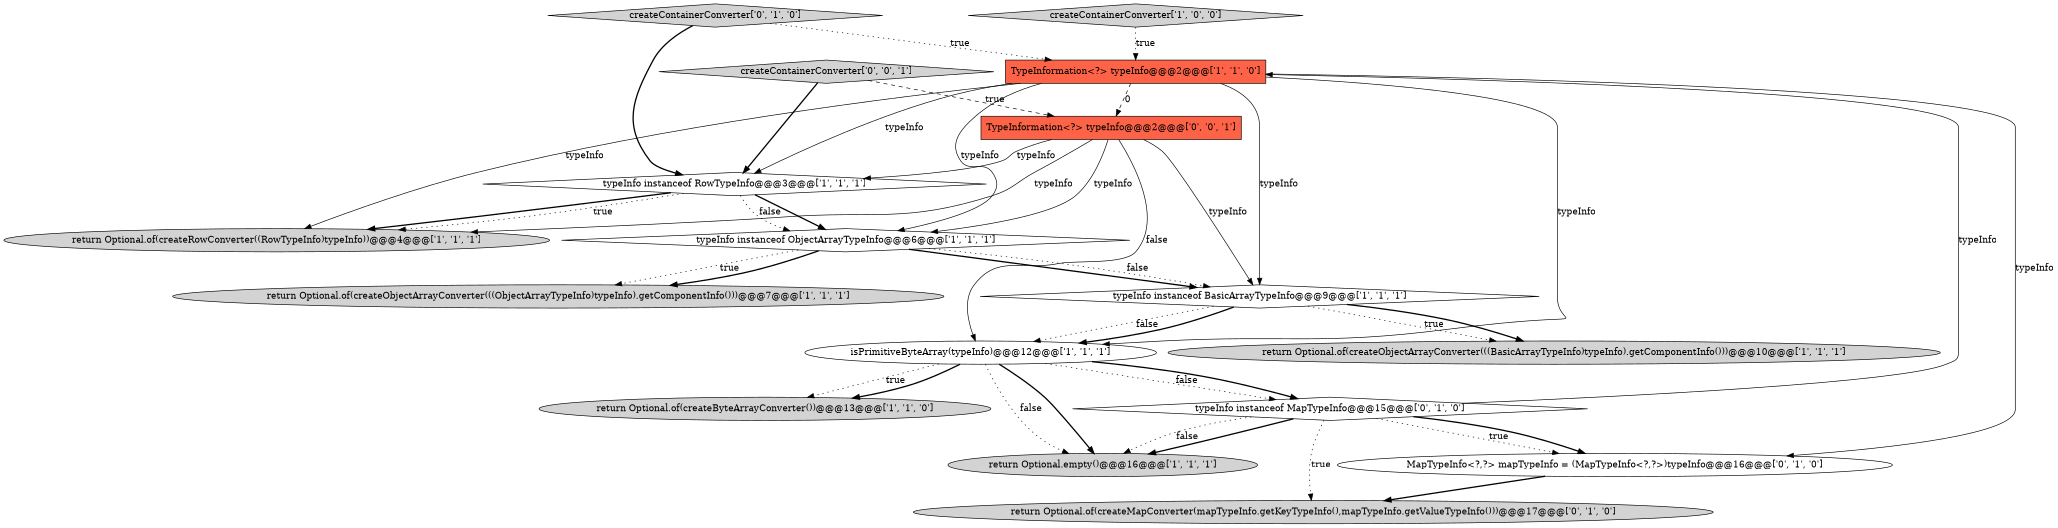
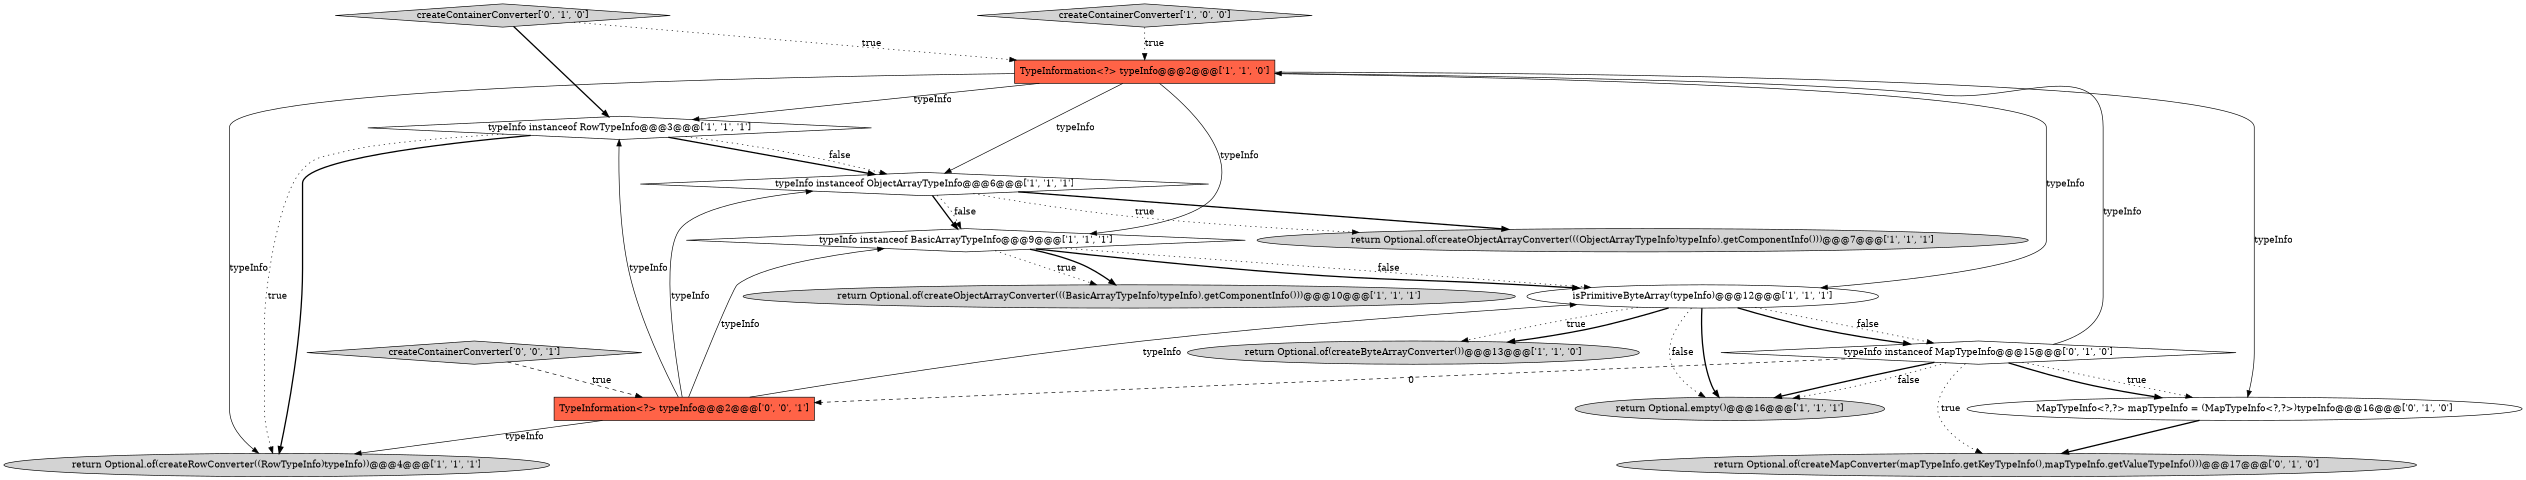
edge "TypeInformation<?> typeInfo@@@2@@@['1', '1', '0']" -> "TypeInformation<?> typeInfo@@@2@@@['0', '0', '1']": now "typeInfo instanceof MapTypeInfo@@@15@@@['0', '1', '0']" -> "TypeInformation<?> typeInfo@@@2@@@['0', '0', '1']"
edge "createContainerConverter['0', '0', '1']" -> "typeInfo instanceof RowTypeInfo@@@3@@@['1', '1', '1']": removed
edge "TypeInformation<?> typeInfo@@@2@@@['0', '0', '1']" -> "isPrimitiveByteArray(typeInfo)@@@12@@@['1', '1', '1']": label "false" -> "typeInfo"
